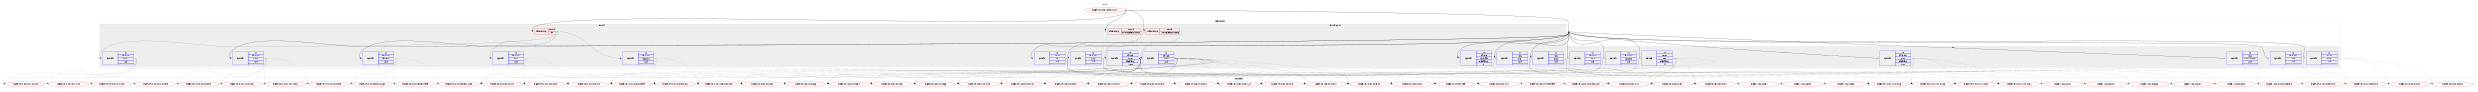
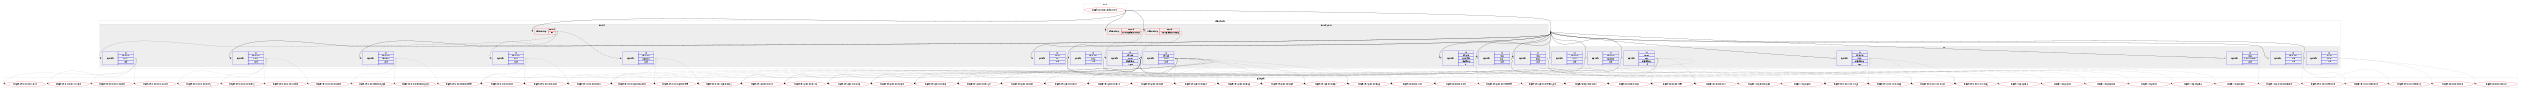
node "portage://virtual/blas-3.8": label "portage://virtual/blas-3.8" -> "portage://virtual/conditional-3.8"
node "portage://virtual/cblas-1.0": label "portage://virtual/cblas-1.0" -> "portage://virtual/sci-1.0"
node "portage://dev-python/nose-1.3.7-r4": added
